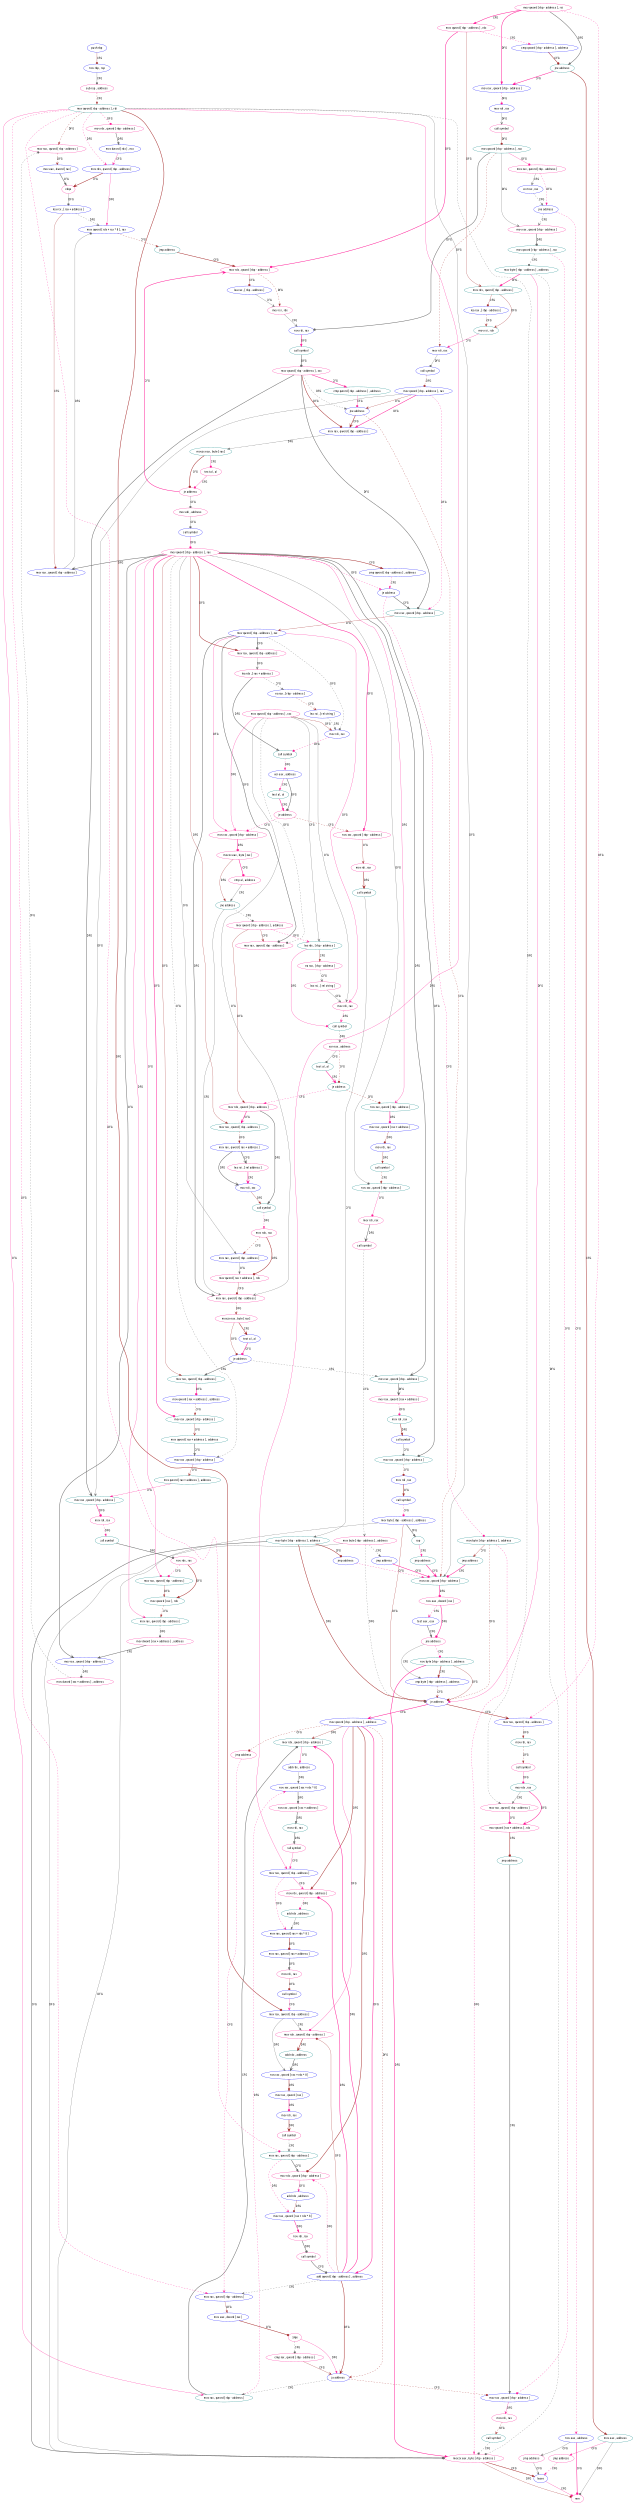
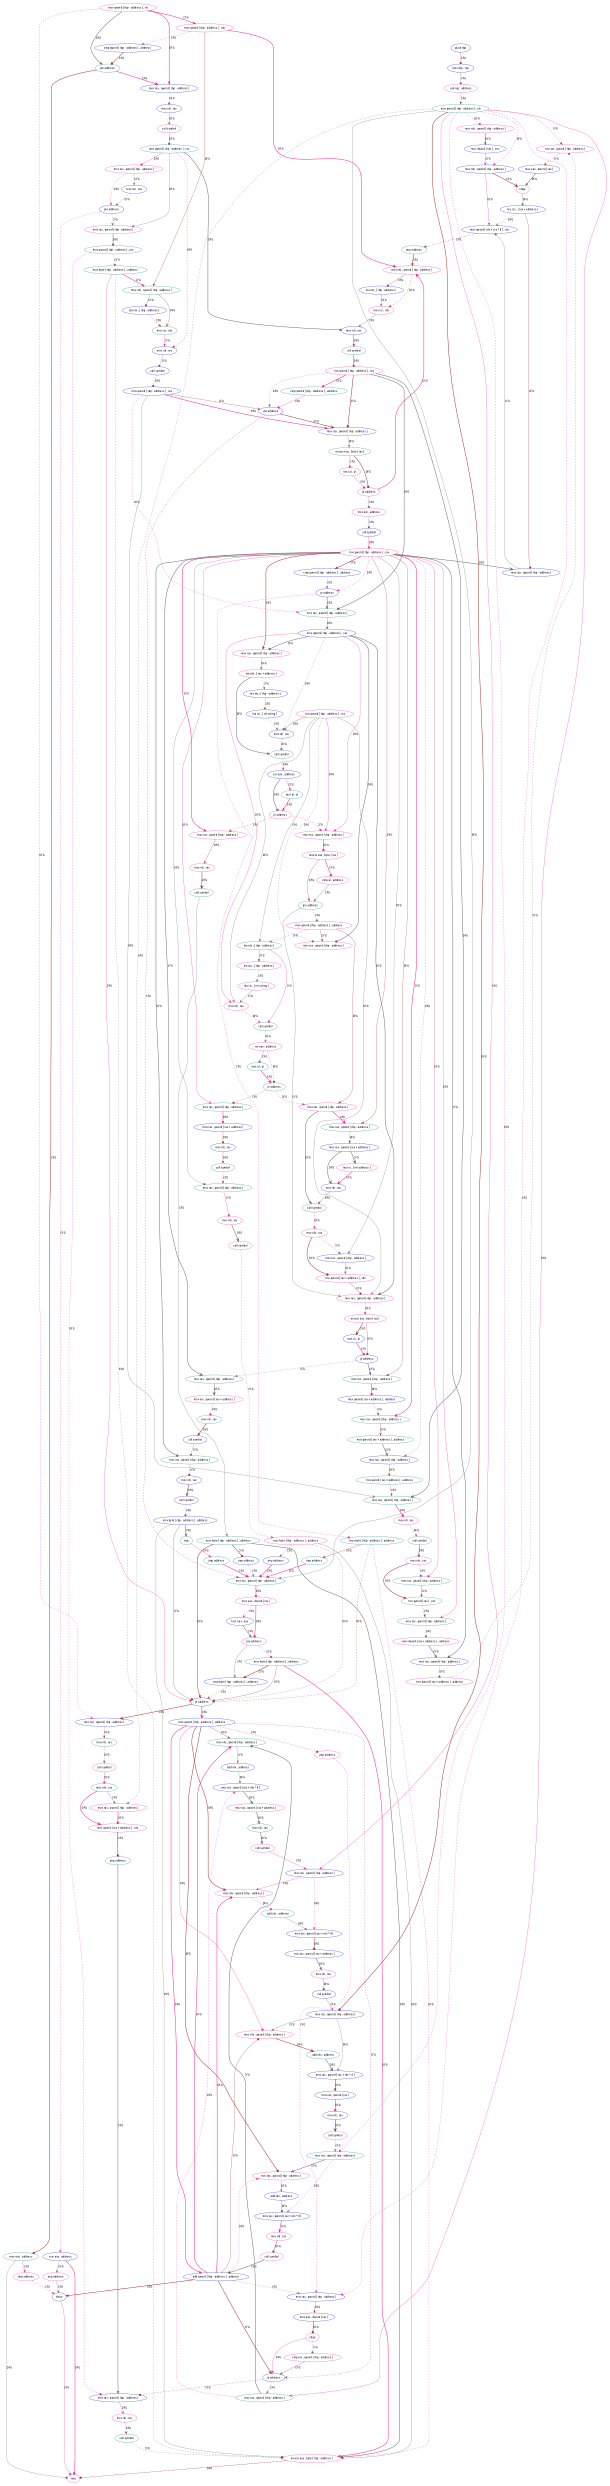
edge "movzx eax , byte [ rbp - address ]" -> "leave": now "add qword [ rbp - address ] , address" -> "leave"
